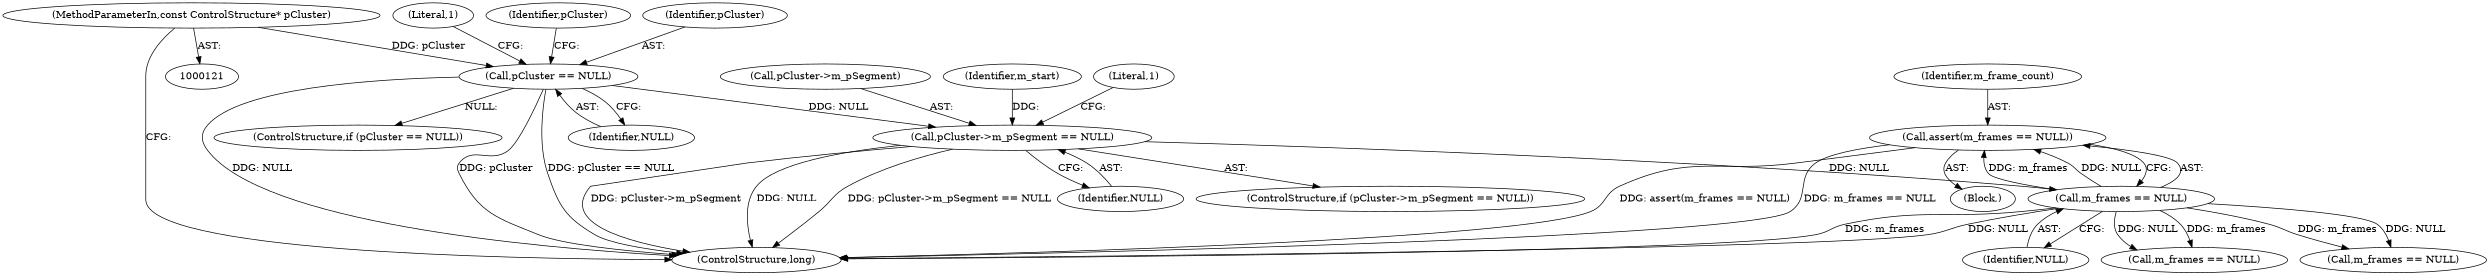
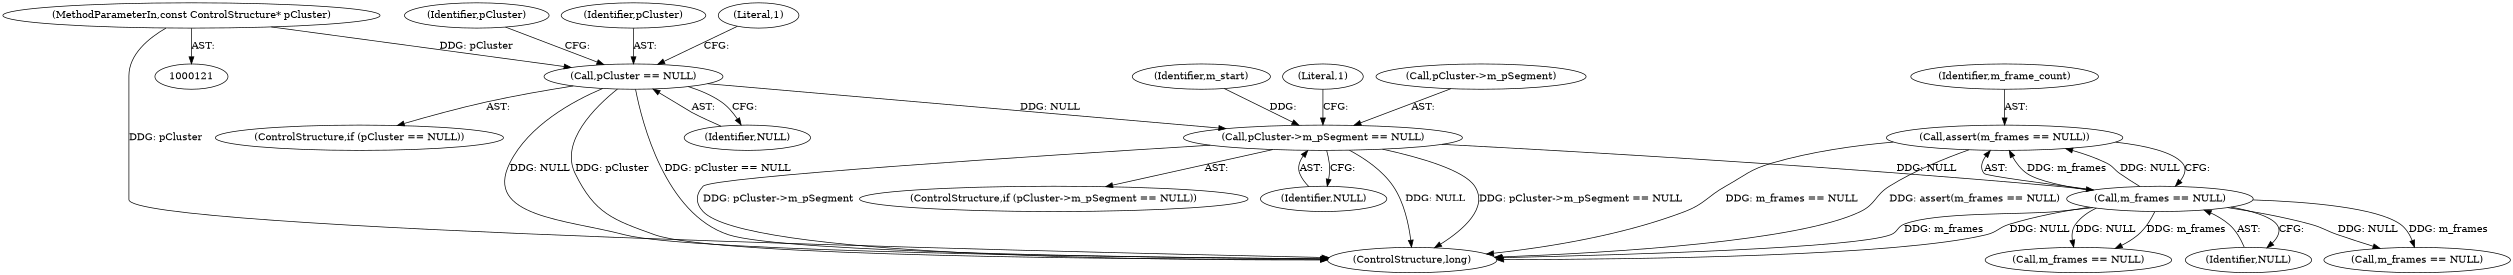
edge "(Call,pCluster == NULL)" -> "(ControlStructure,if (pCluster == NULL))": label "NULL: " -> "AST: "
edge "(MethodParameterIn,const ControlStructure* pCluster)" -> "(ControlStructure,long)": label "CFG: " -> "DDG: pCluster"
node "(Block,)": removed
